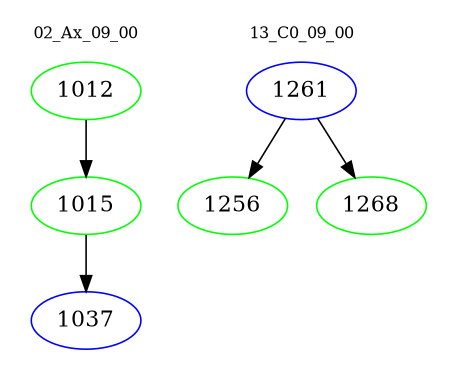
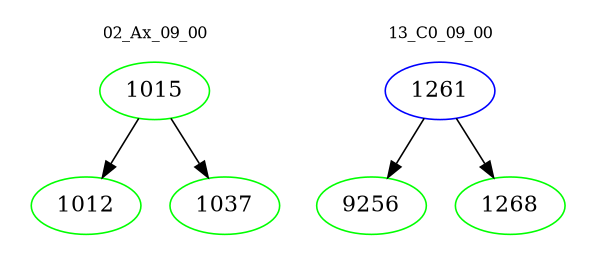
edge "1012" -> "1015": reversed
node "1256": label "1256" -> "9256"
node "1037": color blue -> green
